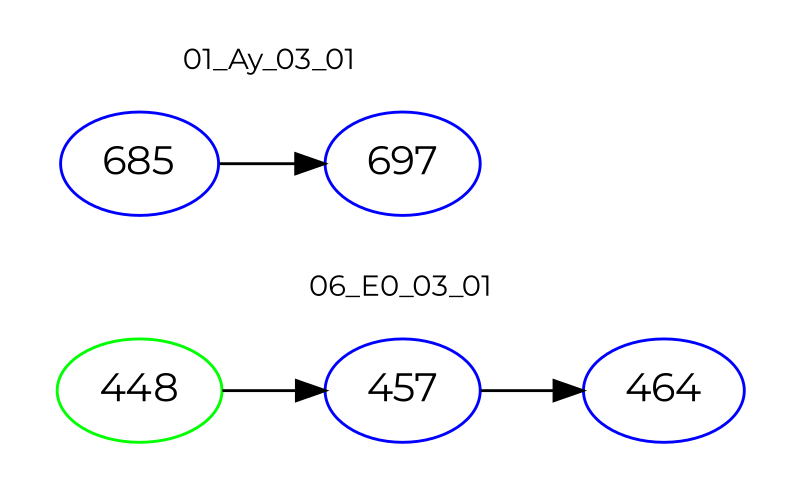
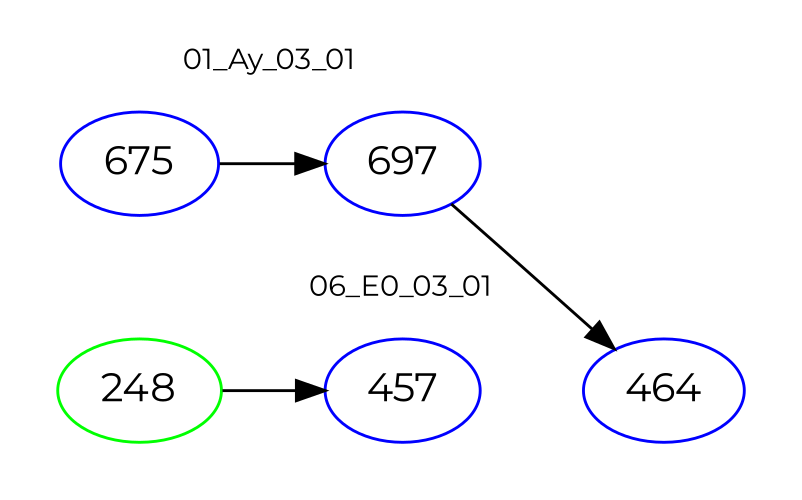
node "685": label "685" -> "675"
node "448": label "448" -> "248"
edge "457" -> "464": now "697" -> "464"
